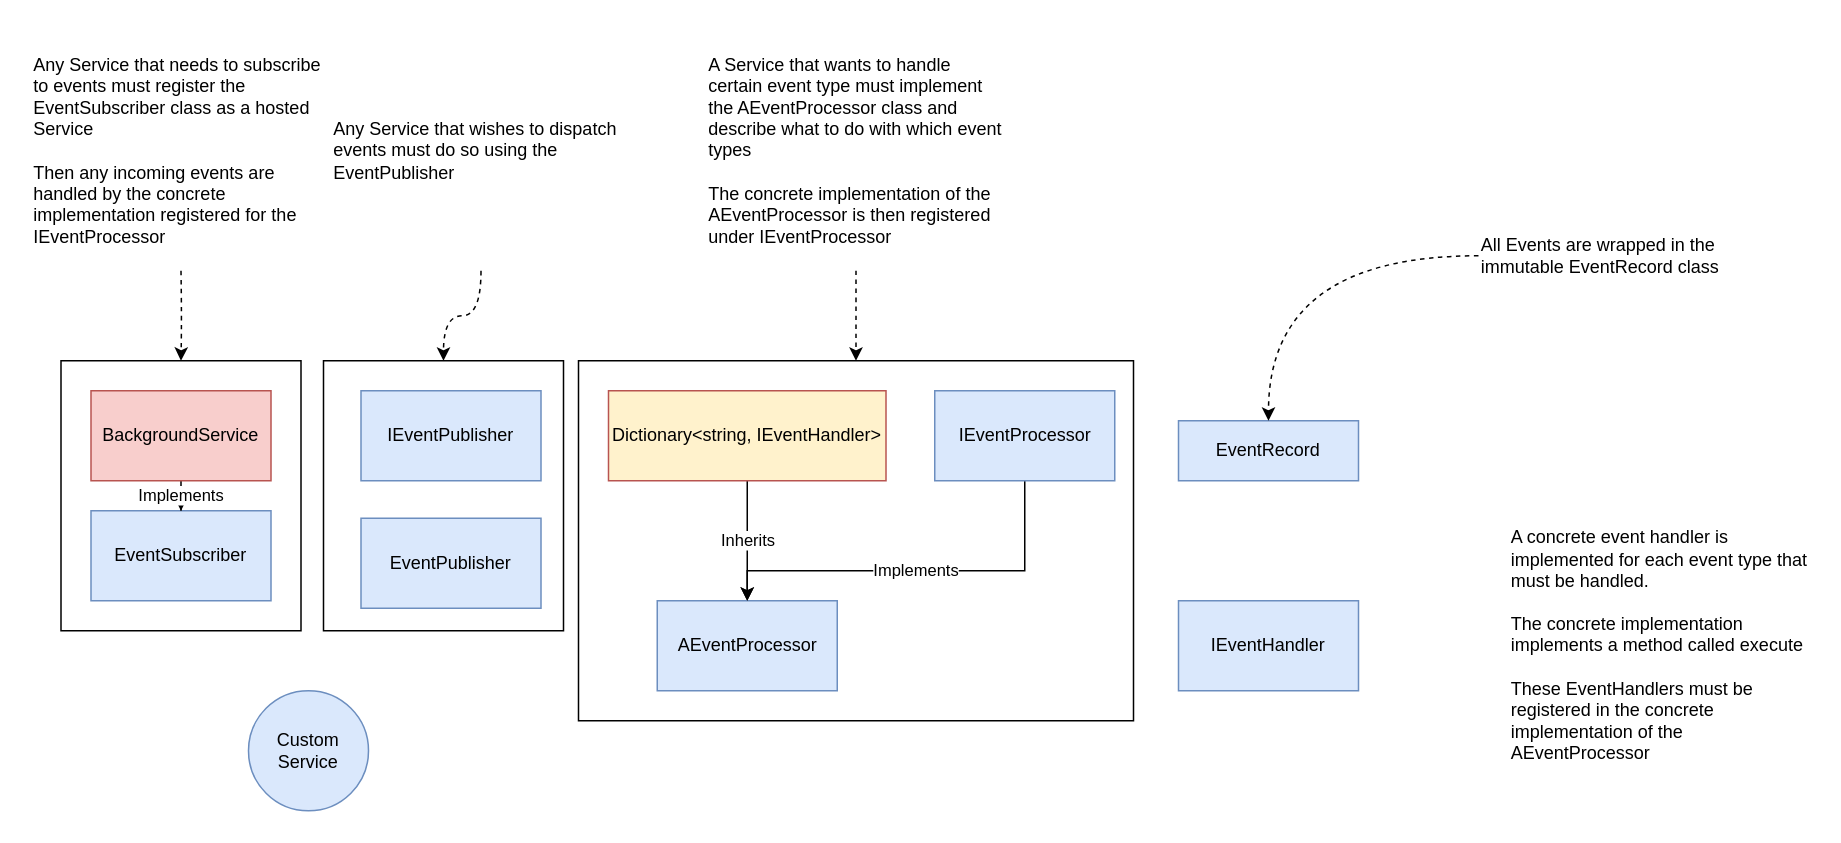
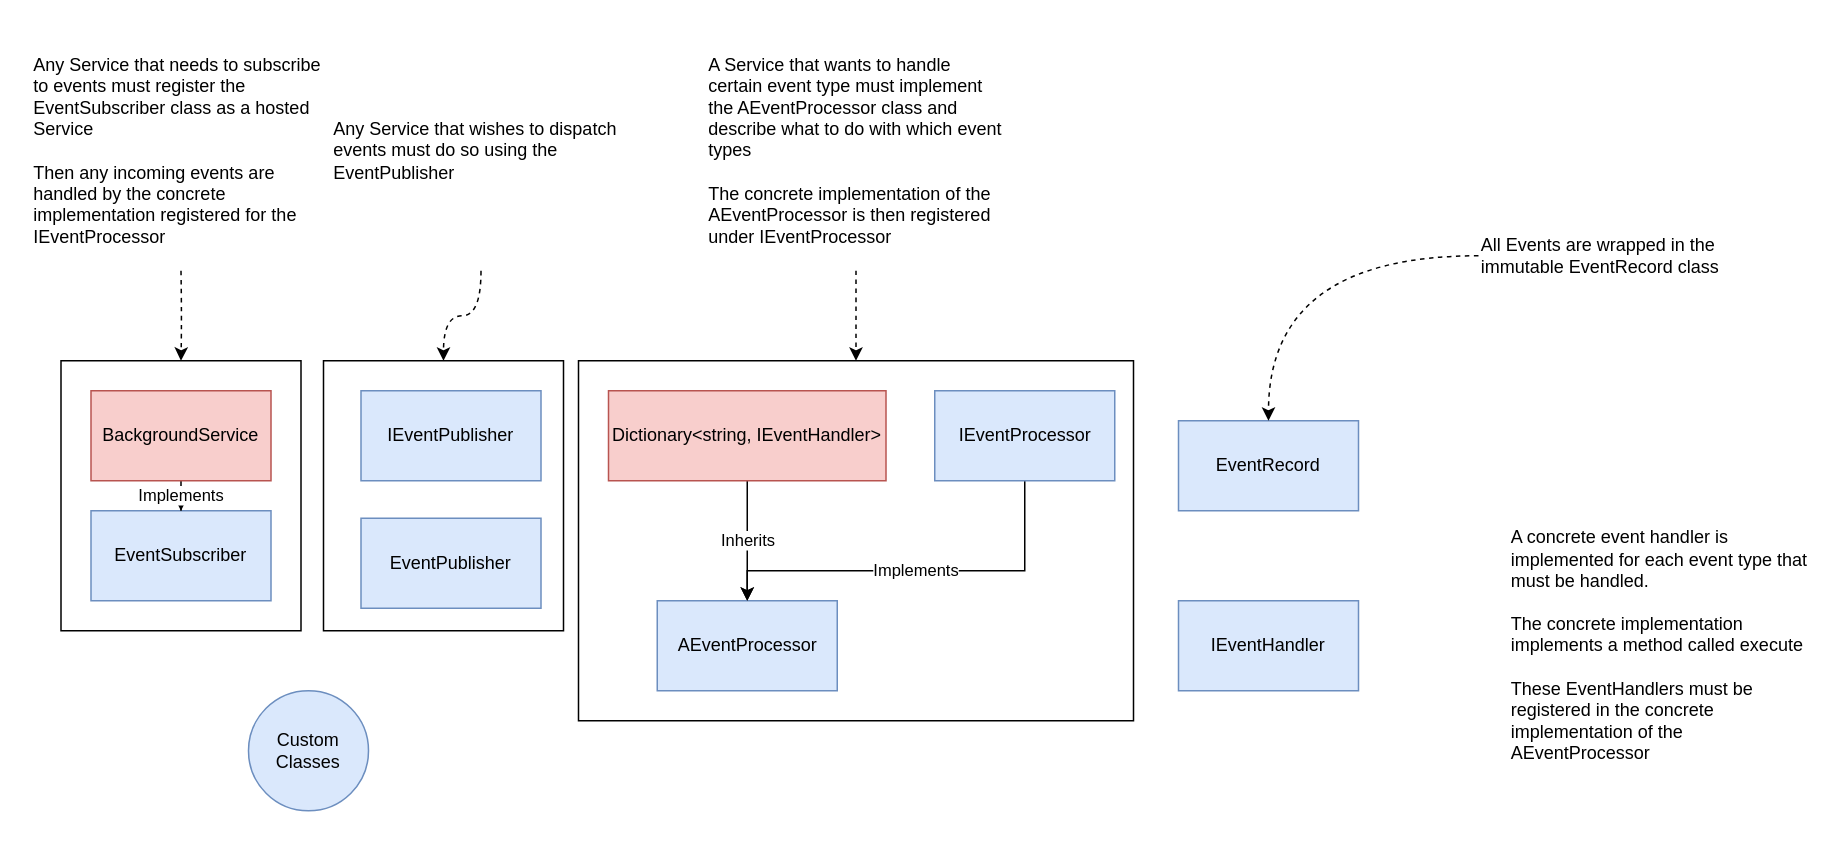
node "Dictionary<string, IEventHandler>": fillcolor #fff2cc -> #f8cecc
node "EventRecord": size 180x60 -> 180x90
node "Custom Service": label "Custom Service" -> "Custom Classes"
